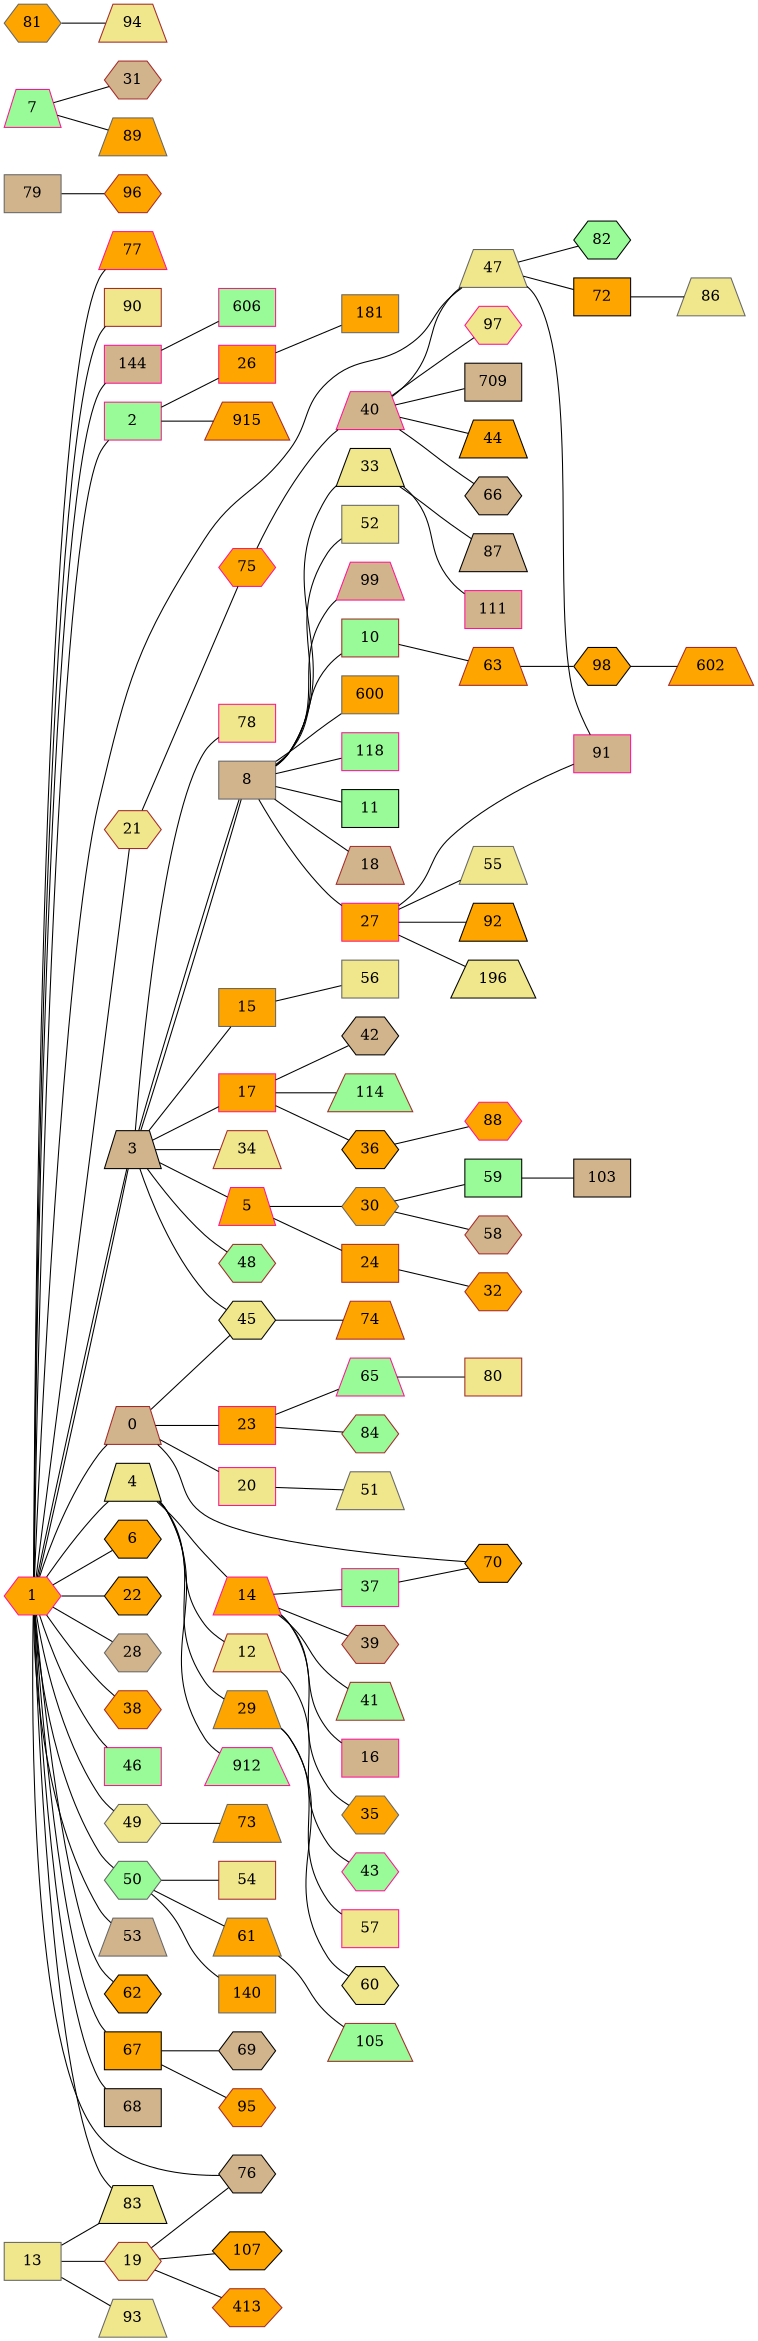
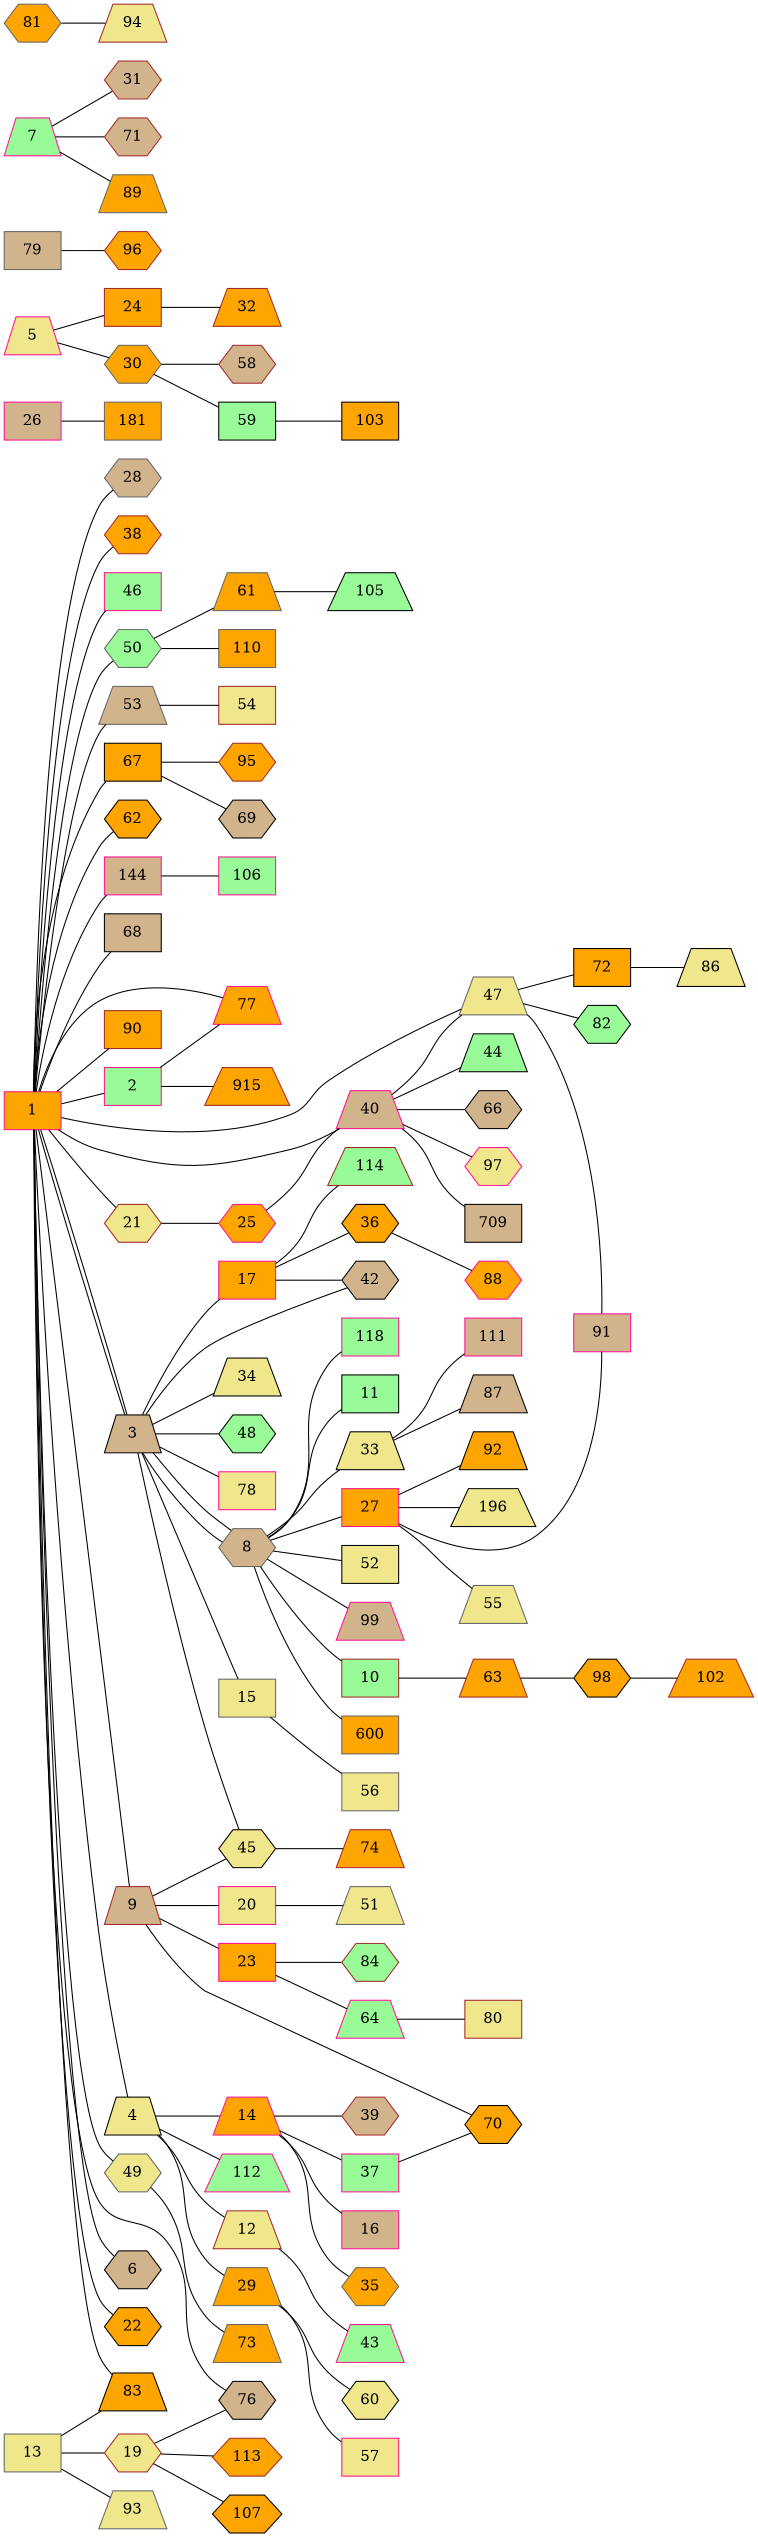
node "71": added
node "86": color gray40 -> black
node "90": fillcolor khaki -> orange
node "606": label "606" -> "106"
node "26": fillcolor orange -> tan
edge "26" -- "2": now "77" -- "2"
node "44": fillcolor orange -> palegreen
node "52": color gray40 -> black
node "75": label "75" -> "25"
node "602": label "602" -> "102"
node "8": shape box -> hexagon
node "18": removed
node "15": fillcolor orange -> khaki
node "34": color brown -> black
edge "40" -- "1": added
node "103": fillcolor tan -> orange
edge "3" -- "5": now "3" -- "42"
node "5": fillcolor orange -> khaki
node "48": color brown -> black
node "32": shape hexagon -> trapezium
node "65": label "65" -> "64"
node "0": label "0" -> "9"
node "6": fillcolor orange -> tan
node "1": shape hexagon -> box
node "41": removed
node "912": label "912" -> "112"
node "43": shape hexagon -> trapezium
edge "50" -- "54": now "53" -- "54"
node "140": label "140" -> "110"
node "105": color brown -> black
node "83": fillcolor khaki -> orange
node "413": label "413" -> "113"
